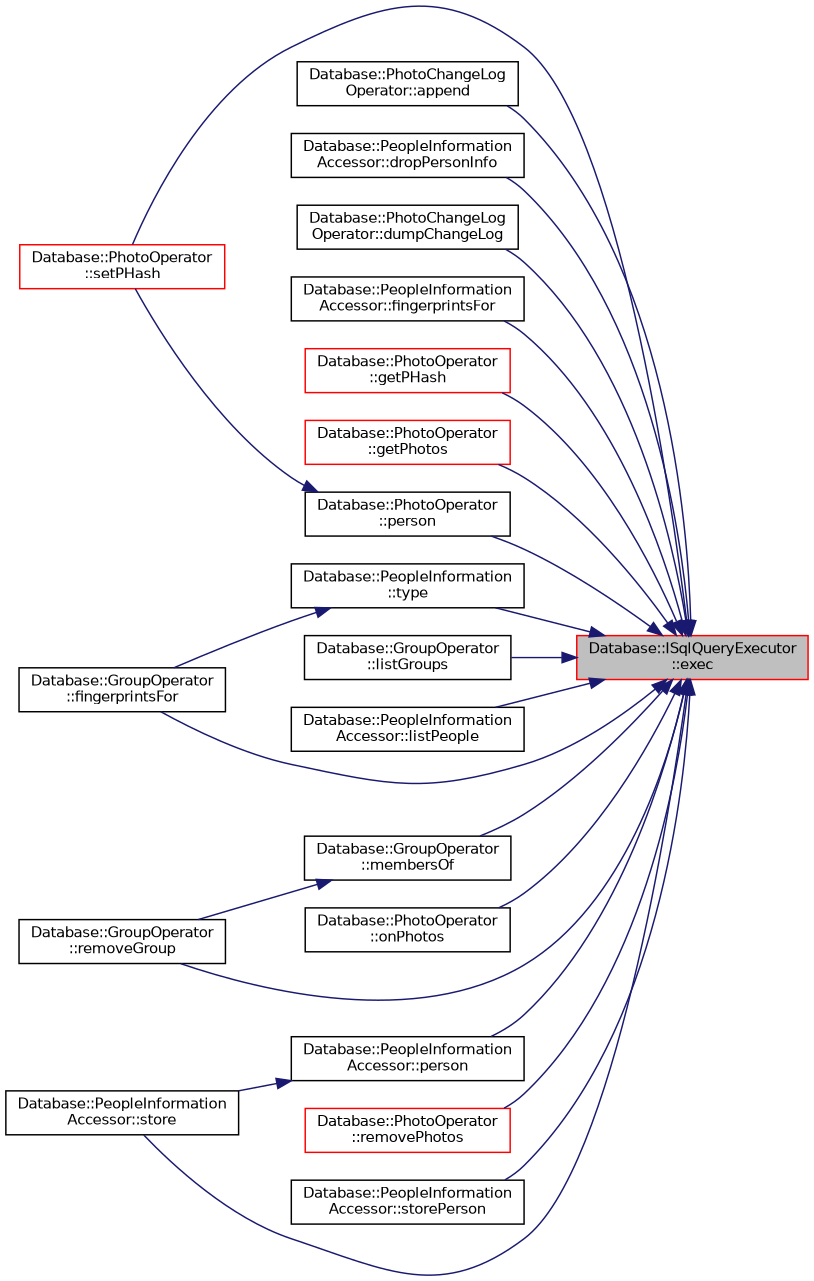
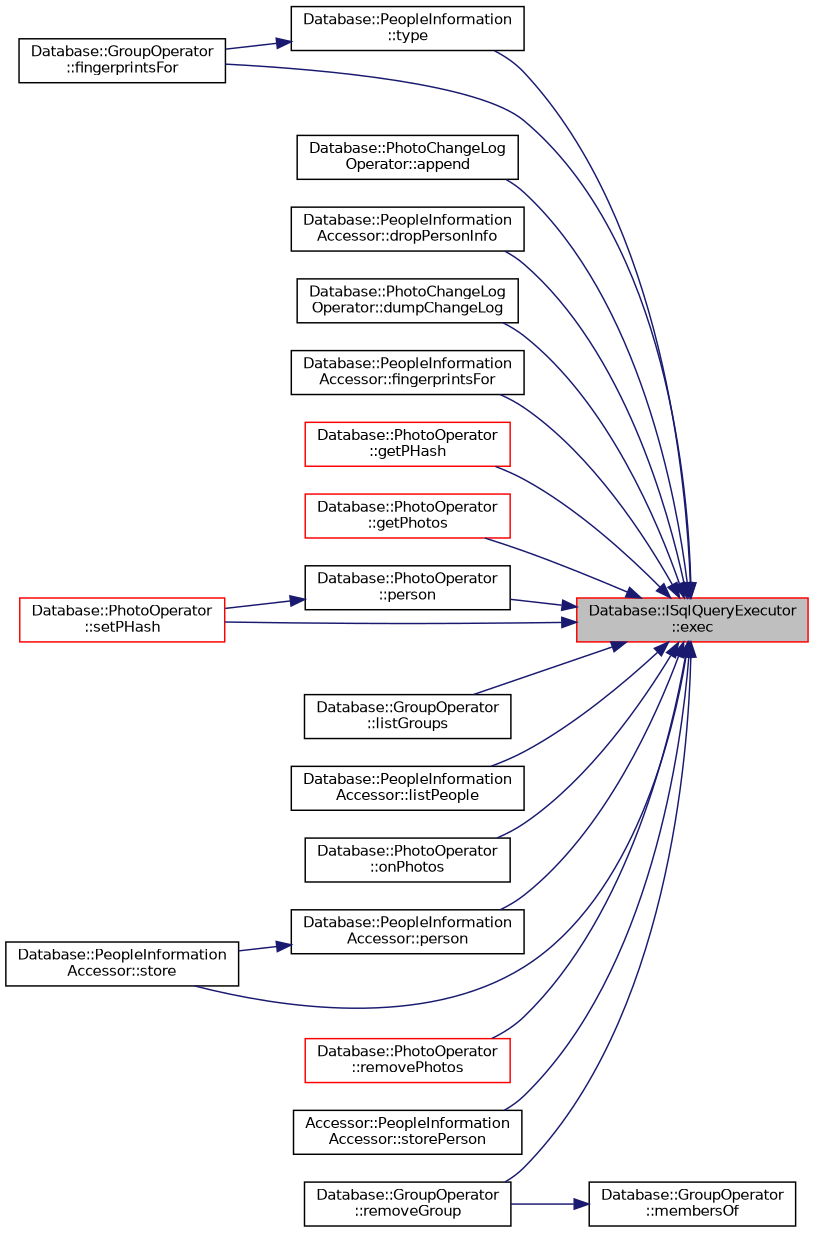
edge "Database::GroupOperator ::membersOf" -> "Database::ISqlQueryExecutor ::exec": removed
node "Database::PeopleInformation Accessor::storePerson": label "Database::PeopleInformation Accessor::storePerson" -> "Accessor::PeopleInformation Accessor::storePerson"
